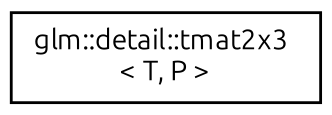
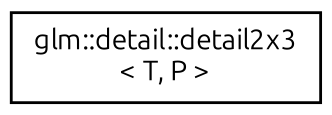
node "glm::detail::tmat2x3 < T, P >": label "glm::detail::tmat2x3 < T, P >" -> "glm::detail::detail2x3 < T, P >"
